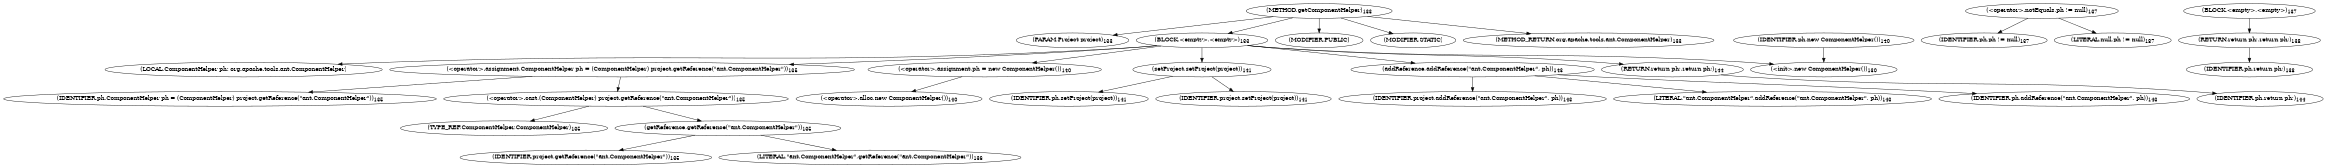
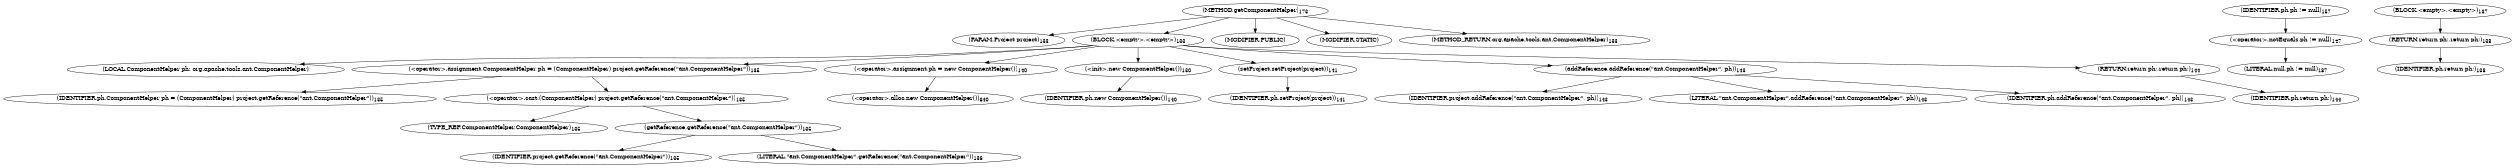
node "(METHOD,getComponentHelper)": text "133" -> "173"
node "(<operator>.notEquals,ph != null)": text "137" -> "147"
edge "(<operator>.notEquals,ph != null)" -> "(IDENTIFIER,ph,ph != null)": reversed
node "(IDENTIFIER,ph,ph != null)": text "137" -> "157"
edge "(IDENTIFIER,ph,new ComponentHelper())" -> "(<init>,new ComponentHelper())": reversed
node "(<operator>.alloc,new ComponentHelper())": text "140" -> "640"
node "(IDENTIFIER,project,setProject(project))": removed
